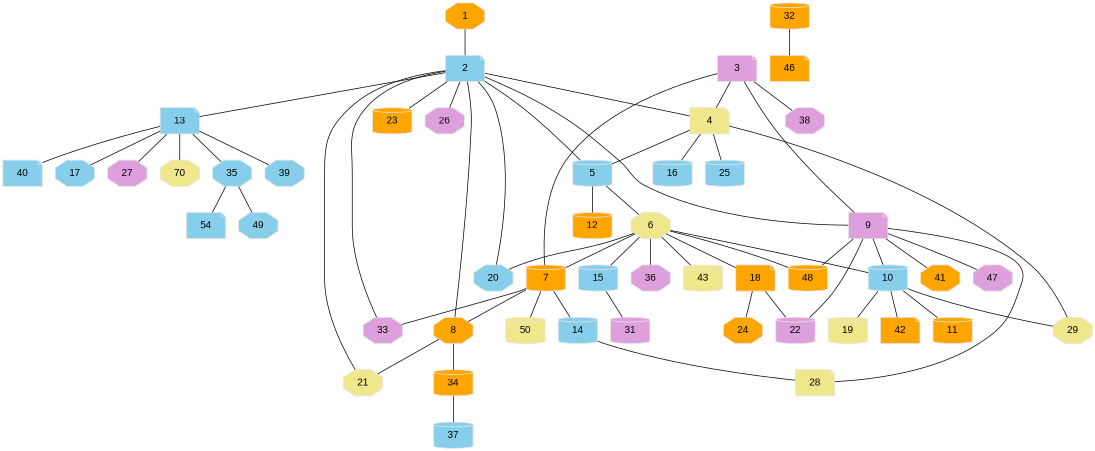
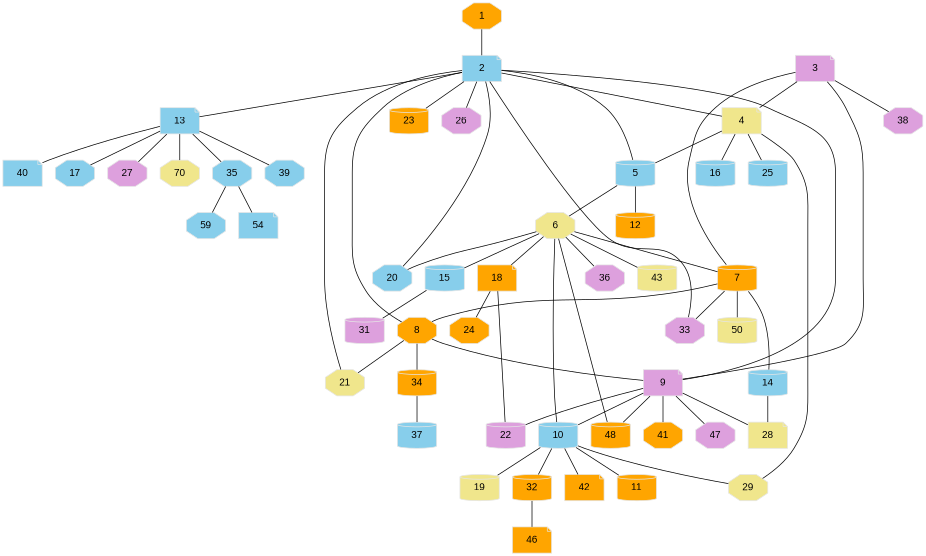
node "49": label "49" -> "59"
edge "8" -- "9": added
edge "10" -- "32": added
